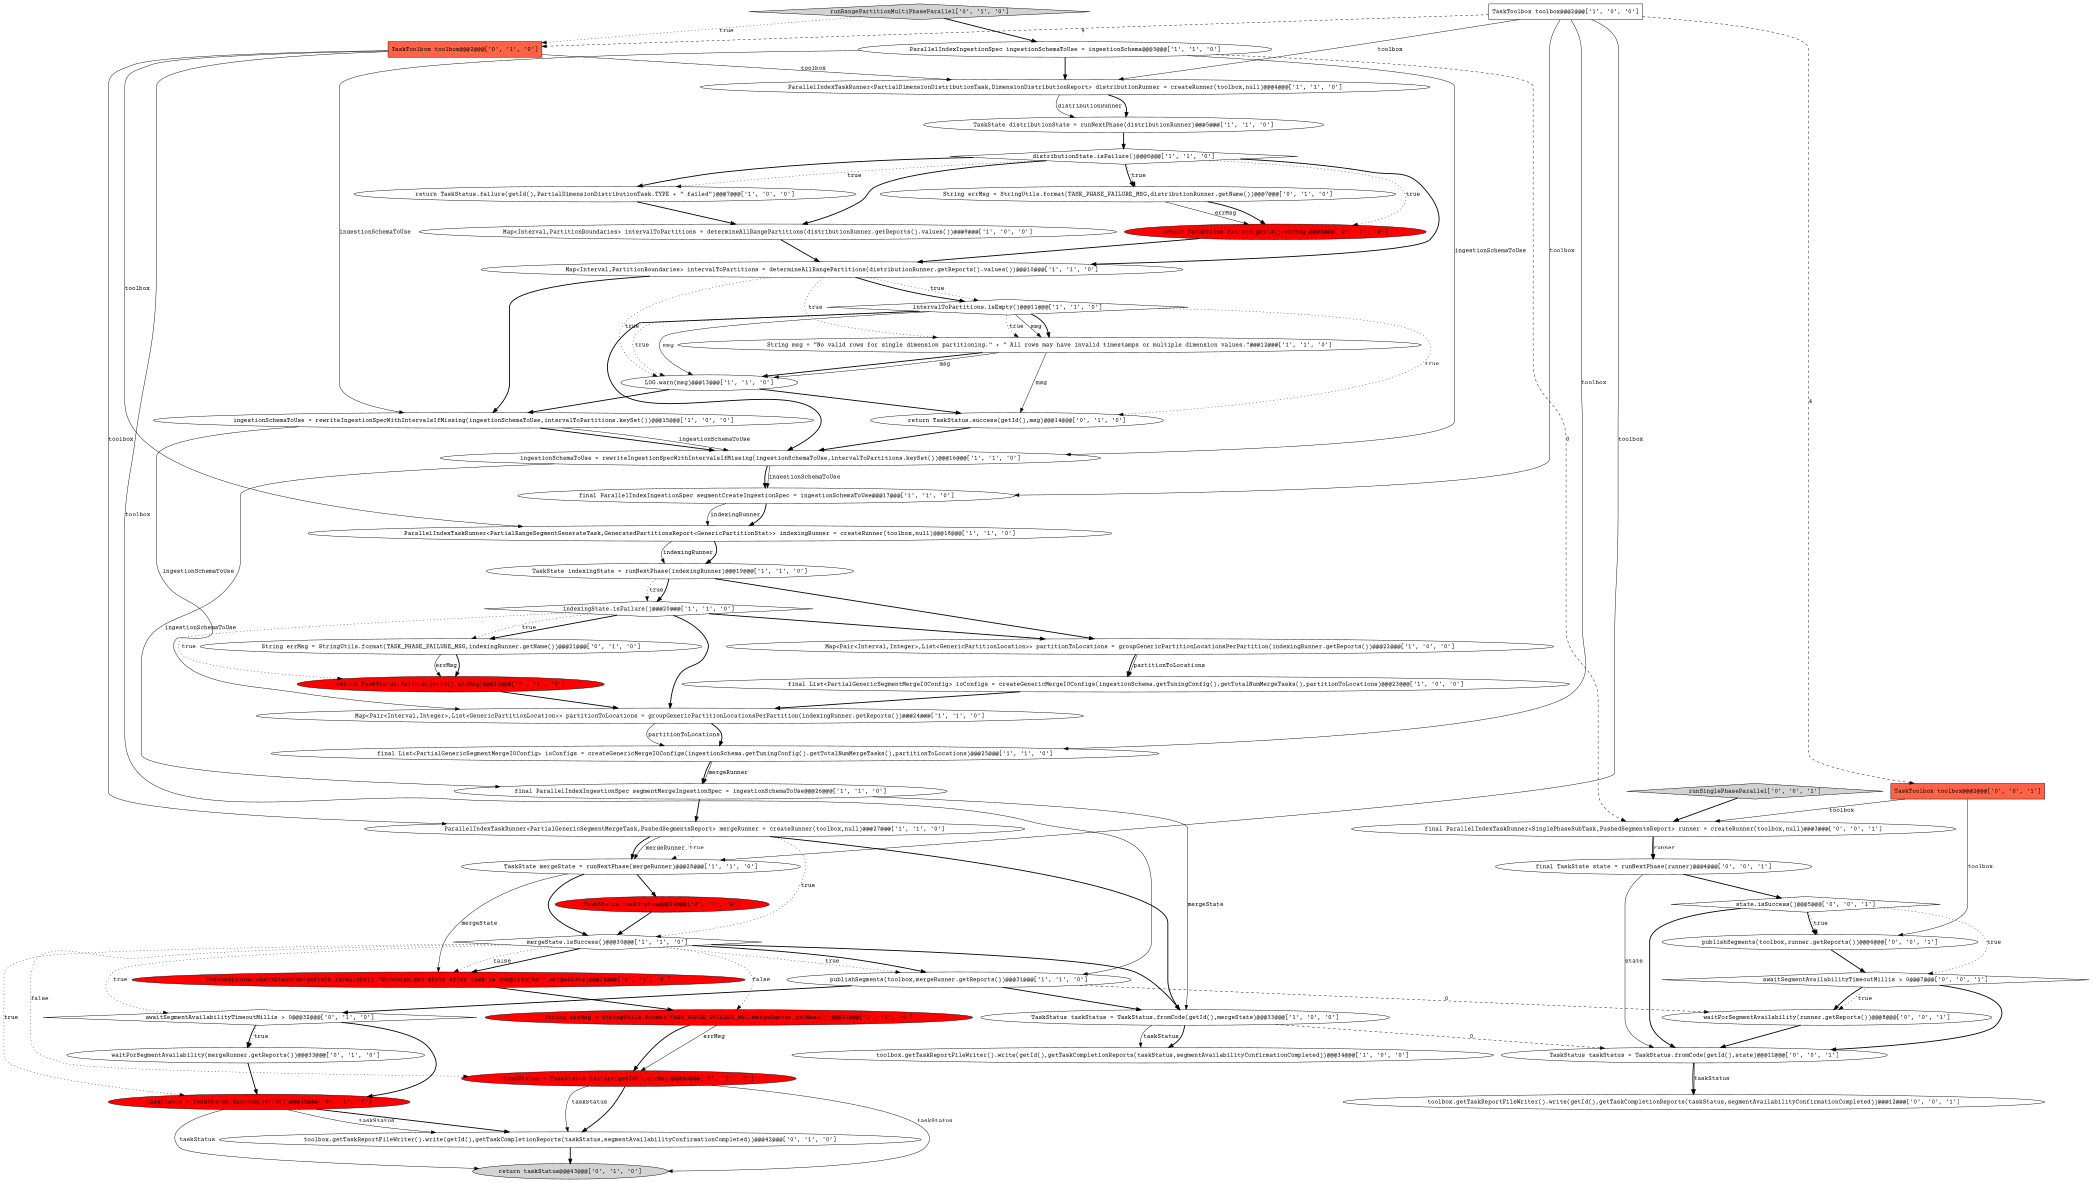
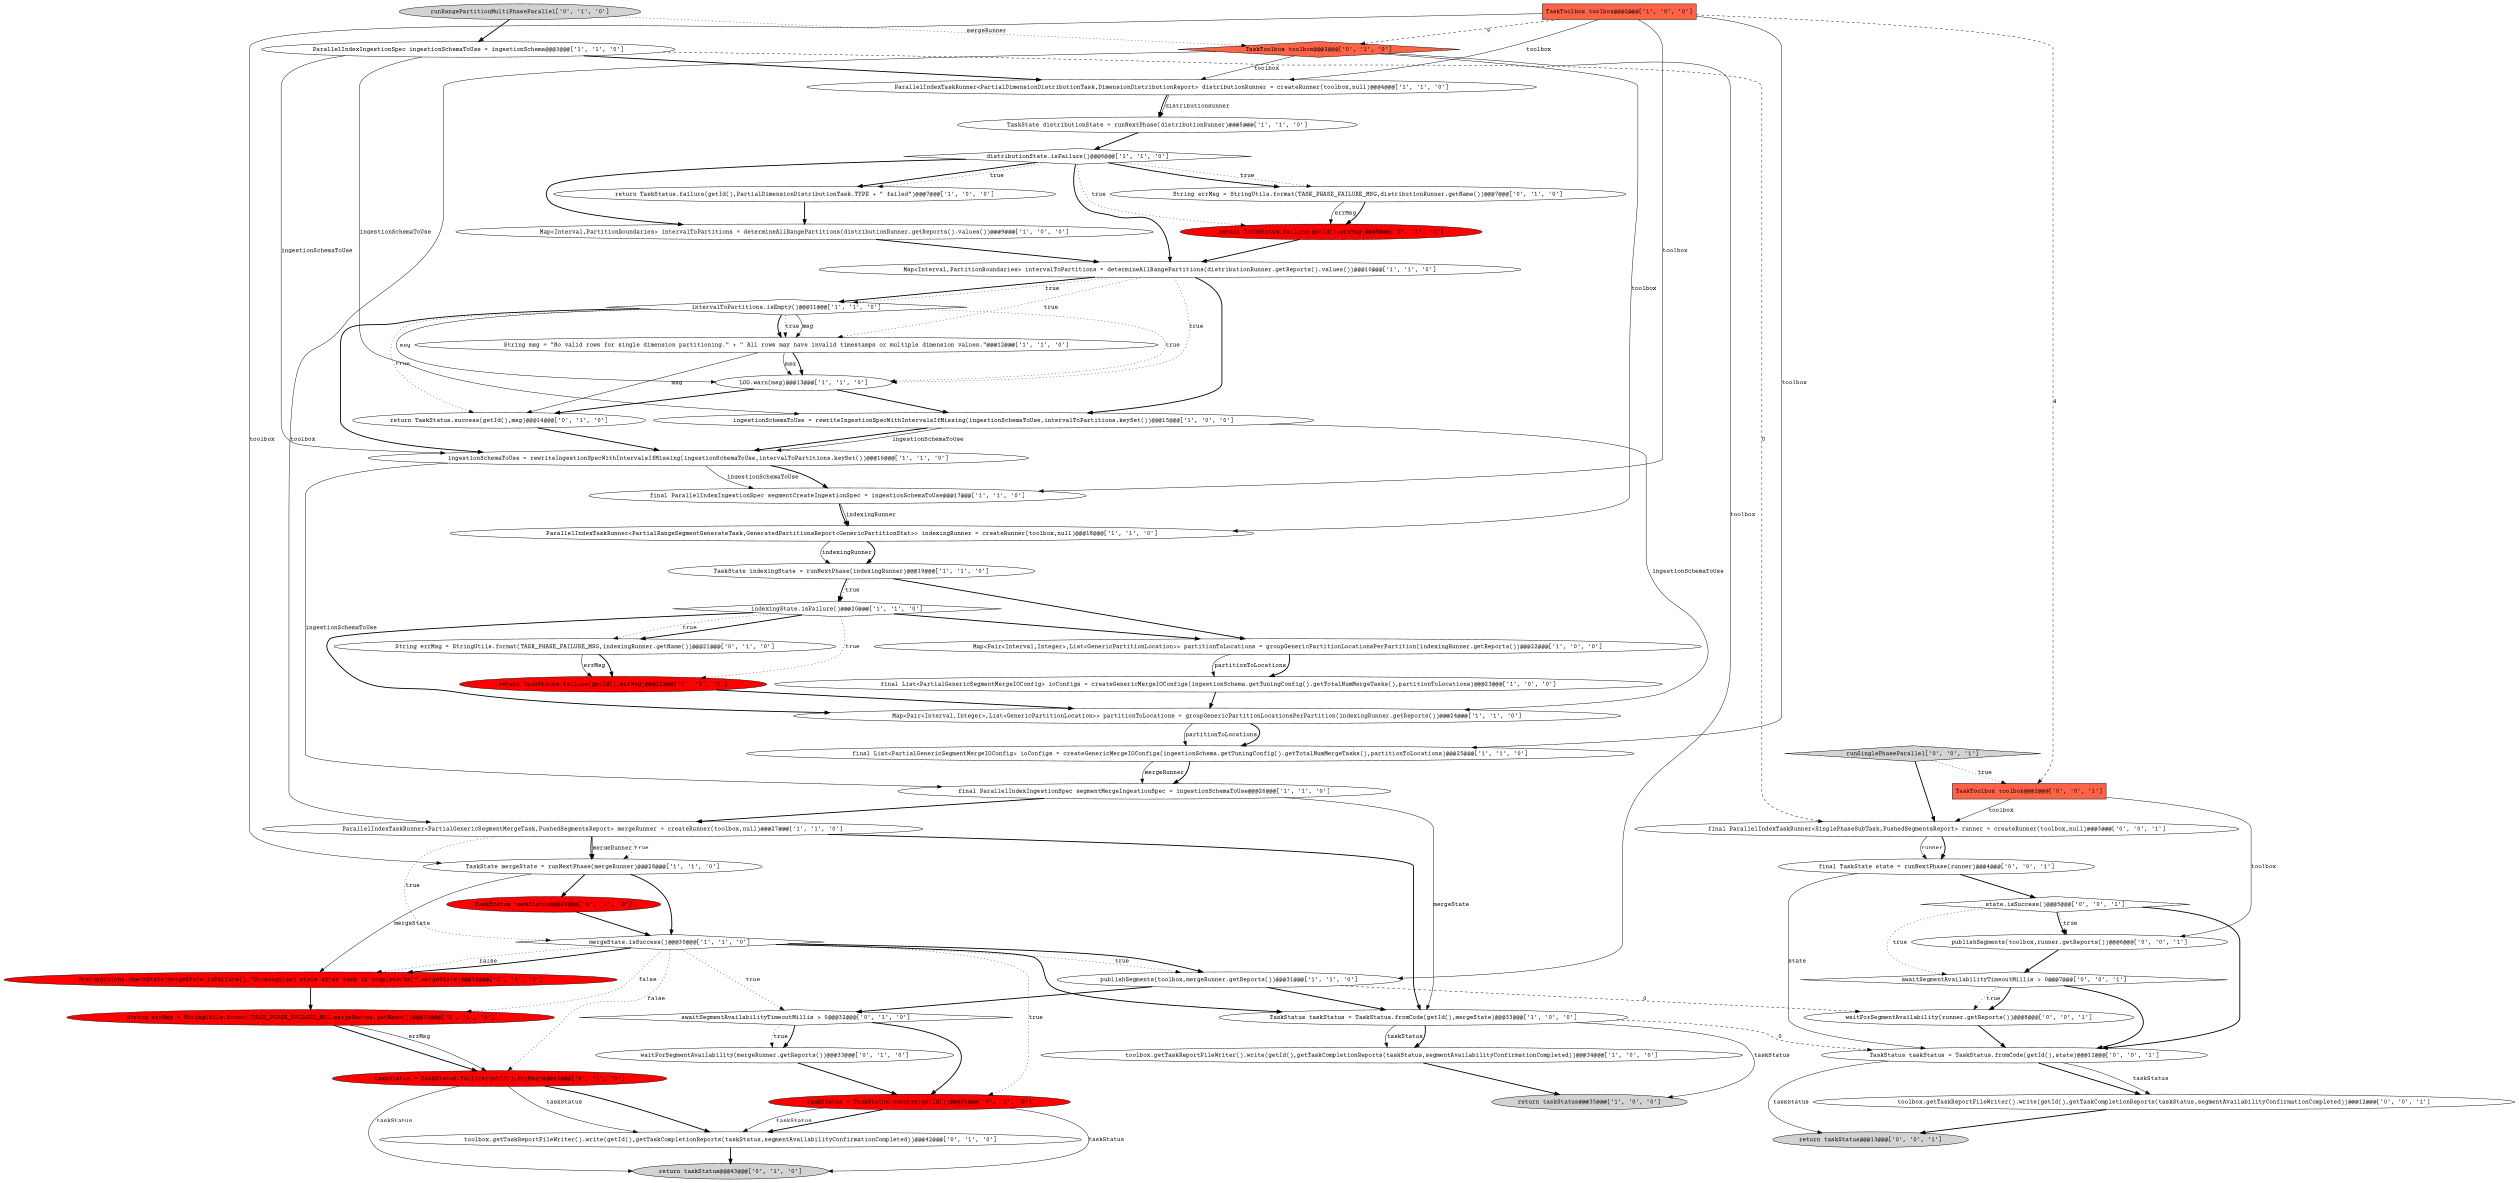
node "runRangePartitionMultiPhaseParallel['0', '1', '0']": shape diamond -> ellipse
node "TaskToolbox toolbox@@@2@@@['1', '0', '0']": fillcolor white -> tomato
edge "runRangePartitionMultiPhaseParallel['0', '1', '0']" -> "TaskToolbox toolbox@@@2@@@['0', '1', '0']": label "true" -> "mergeRunner"
node "TaskToolbox toolbox@@@2@@@['0', '1', '0']": shape box -> diamond
edge "runSinglePhaseParallel['0', '0', '1']" -> "TaskToolbox toolbox@@@2@@@['0', '0', '1']": added, label "true"
node "return taskStatus@@@35@@@['1', '0', '0']": added
node "return taskStatus@@@13@@@['0', '0', '1']": added
